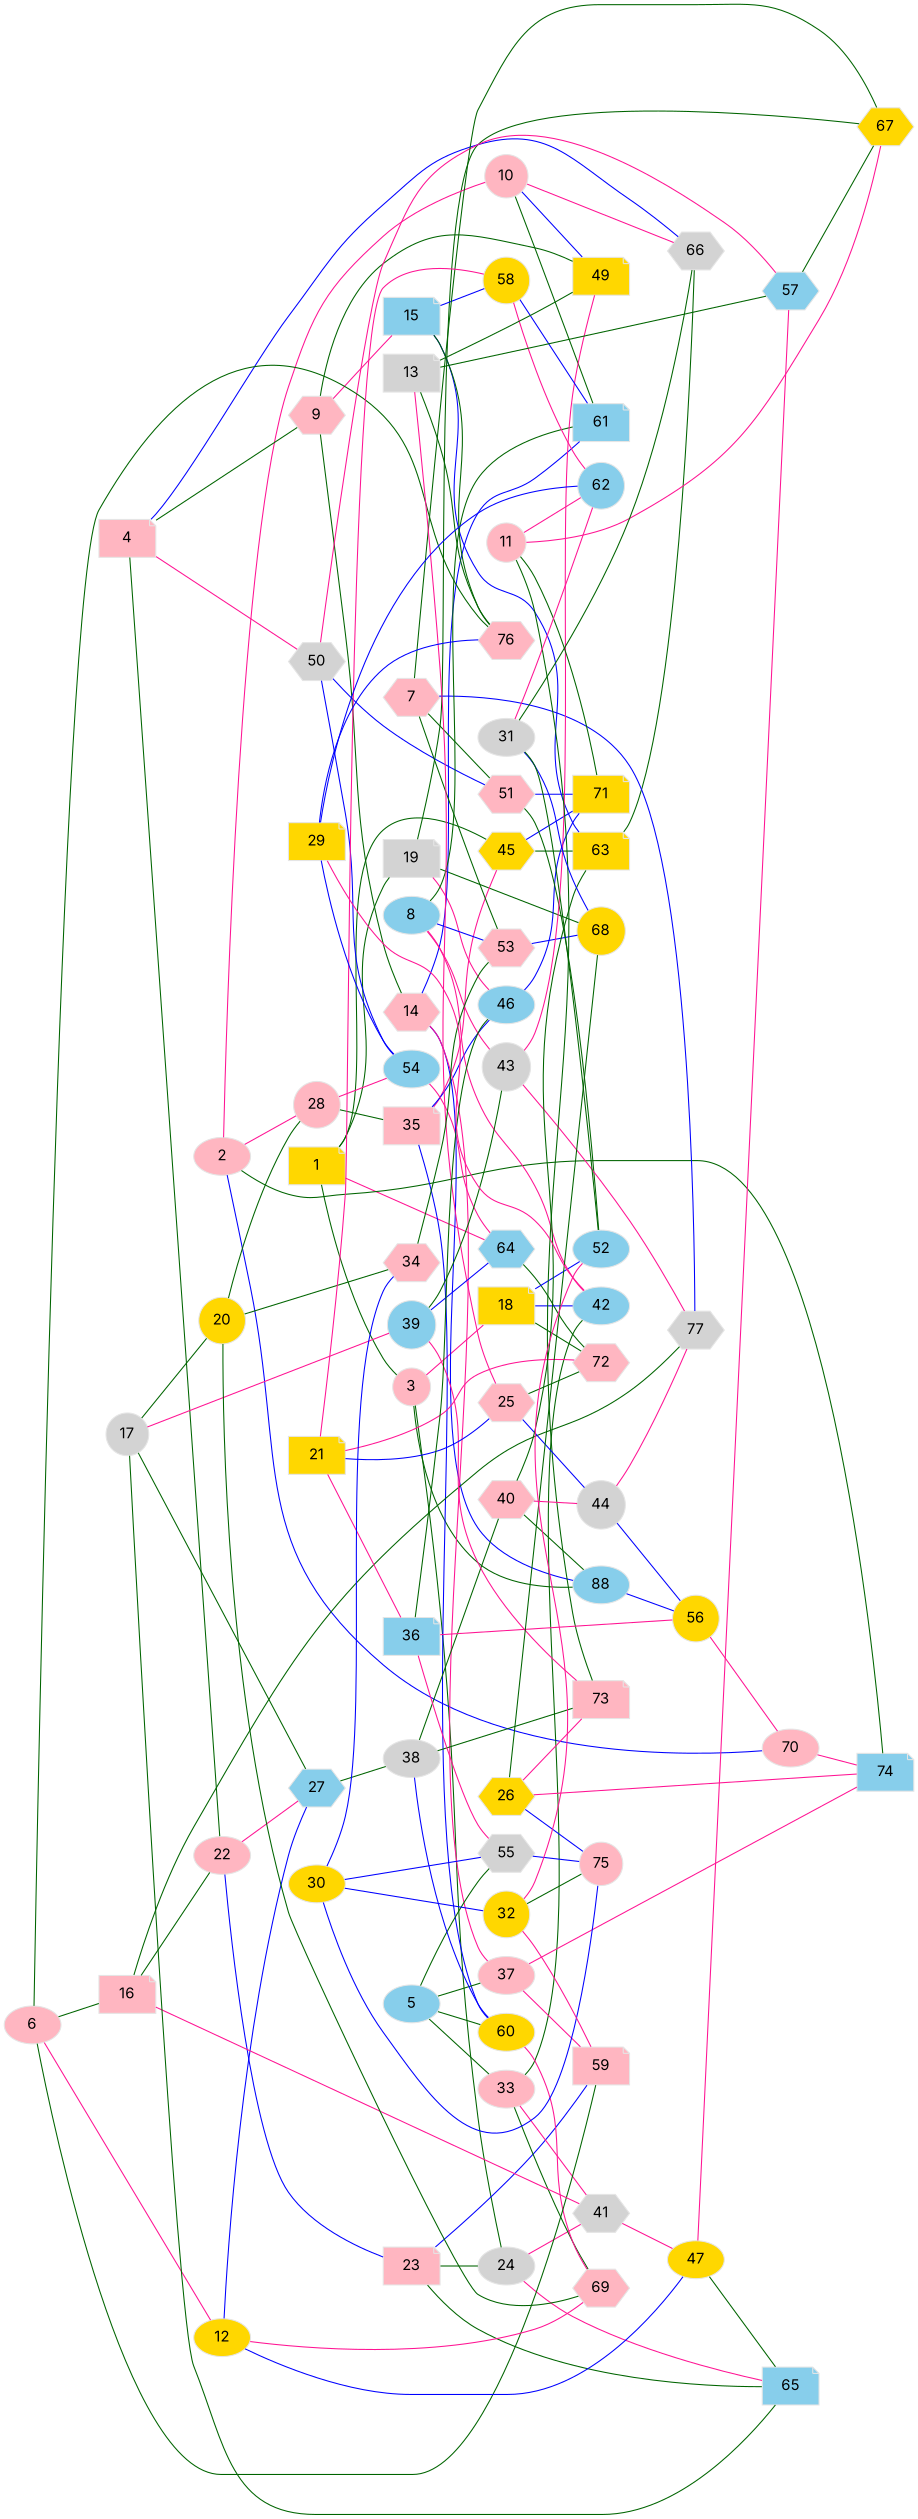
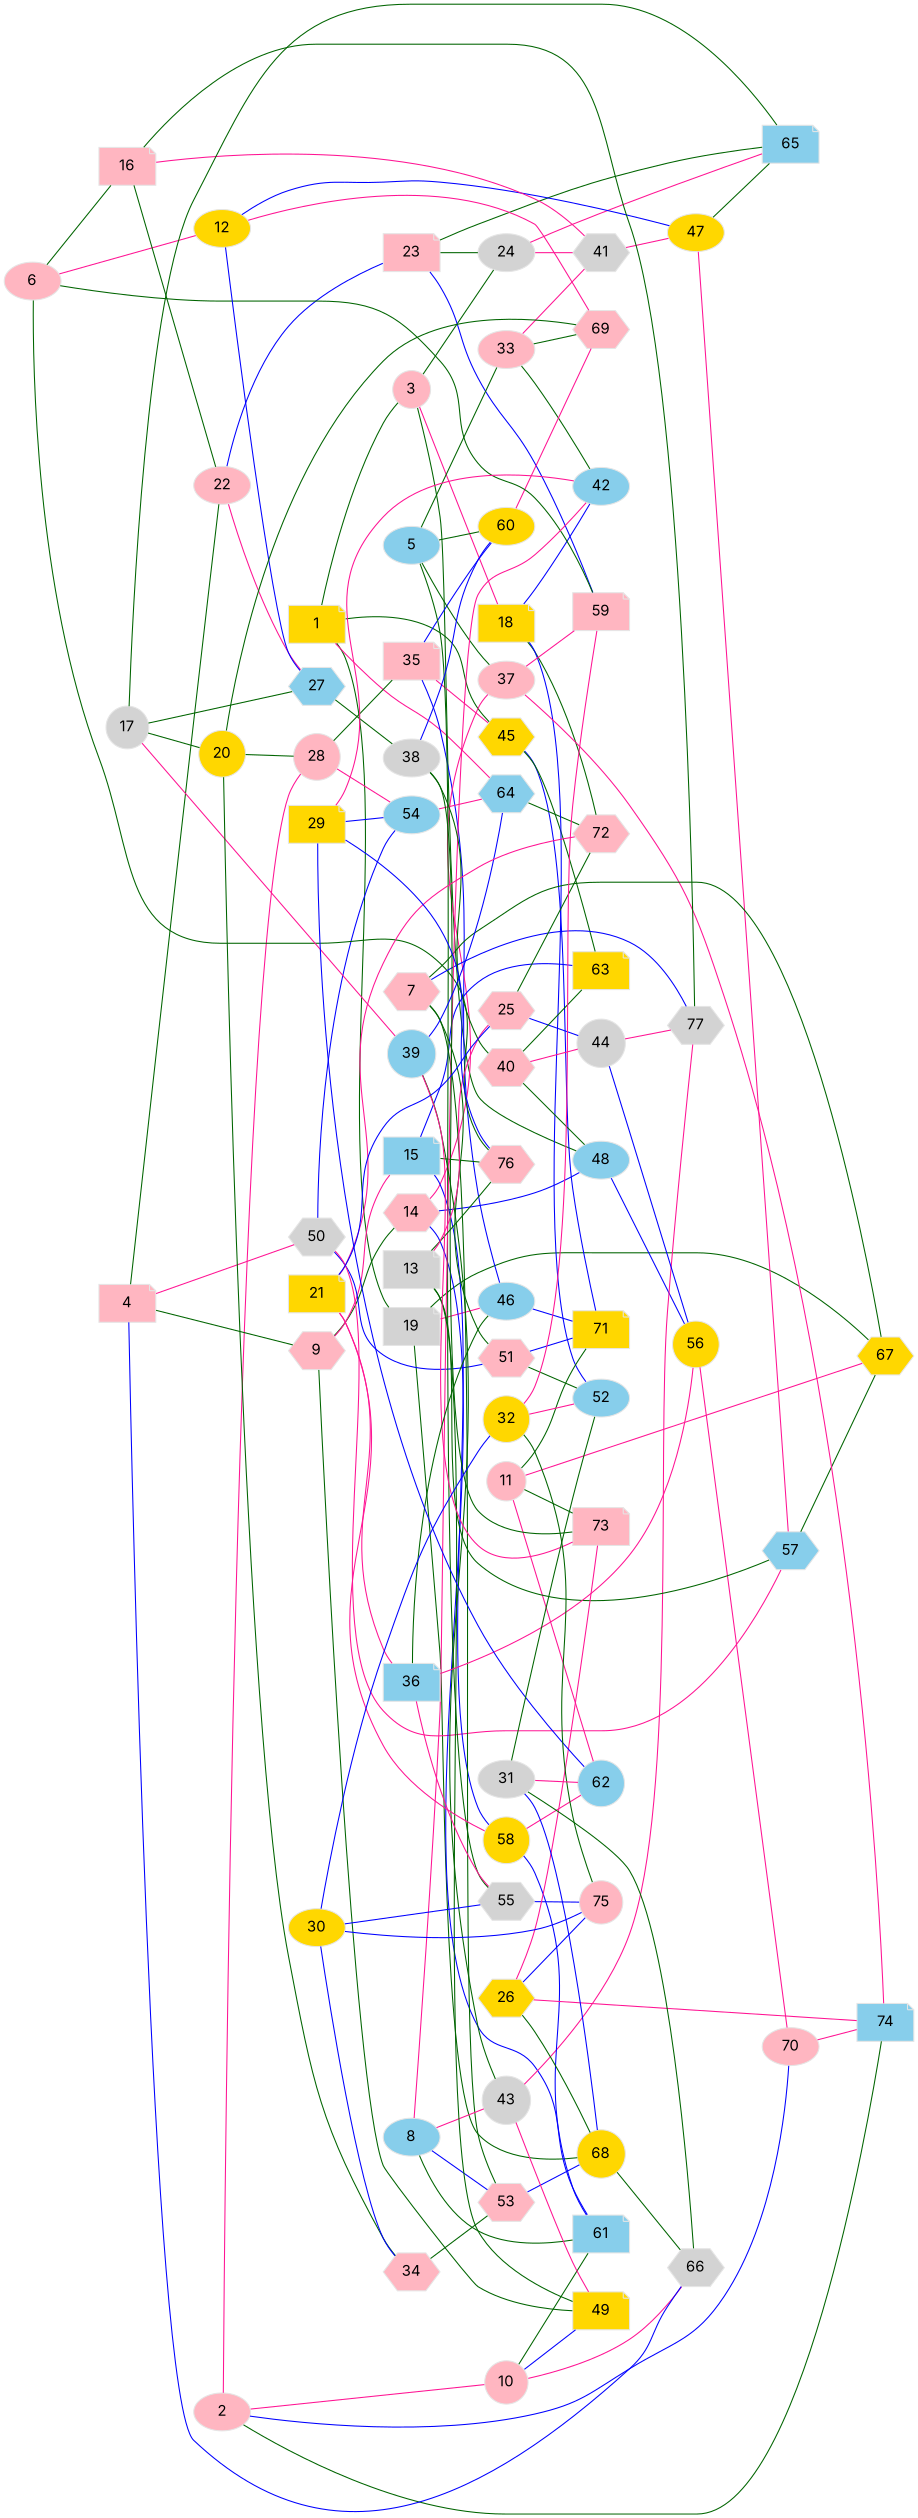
edge "66" -- "63": now "66" -- "68"
node "88": label "88" -> "48"
